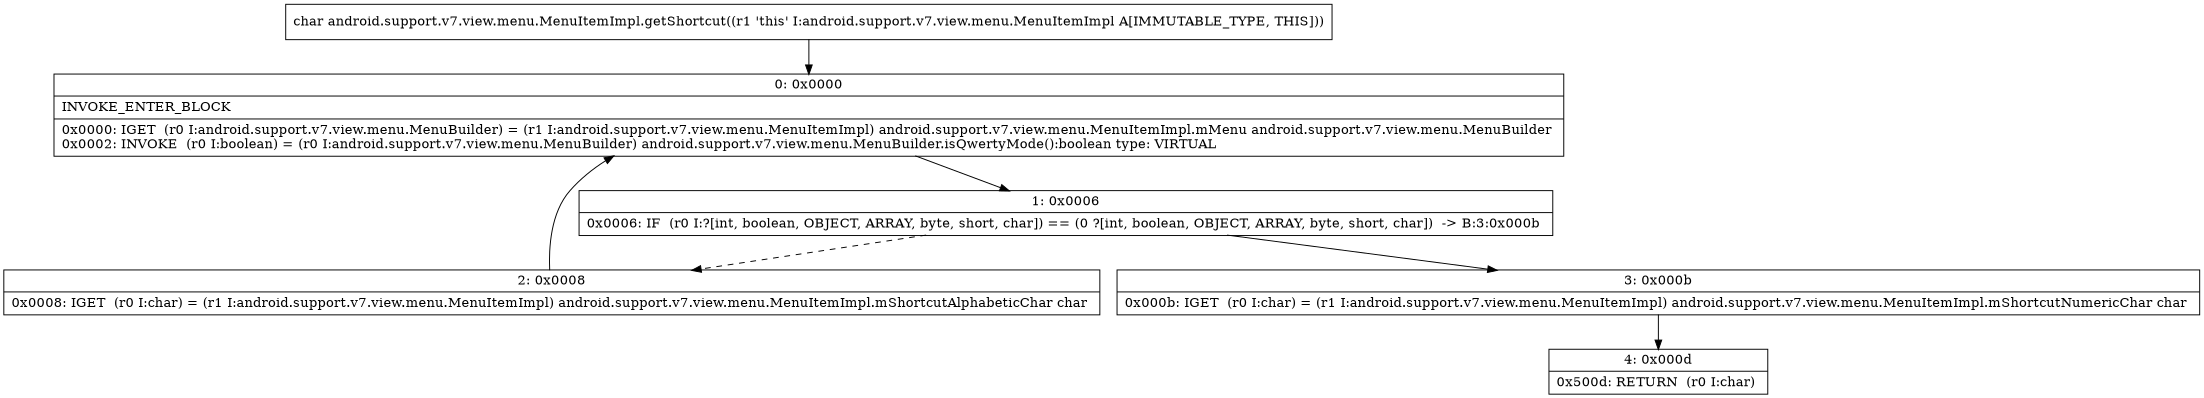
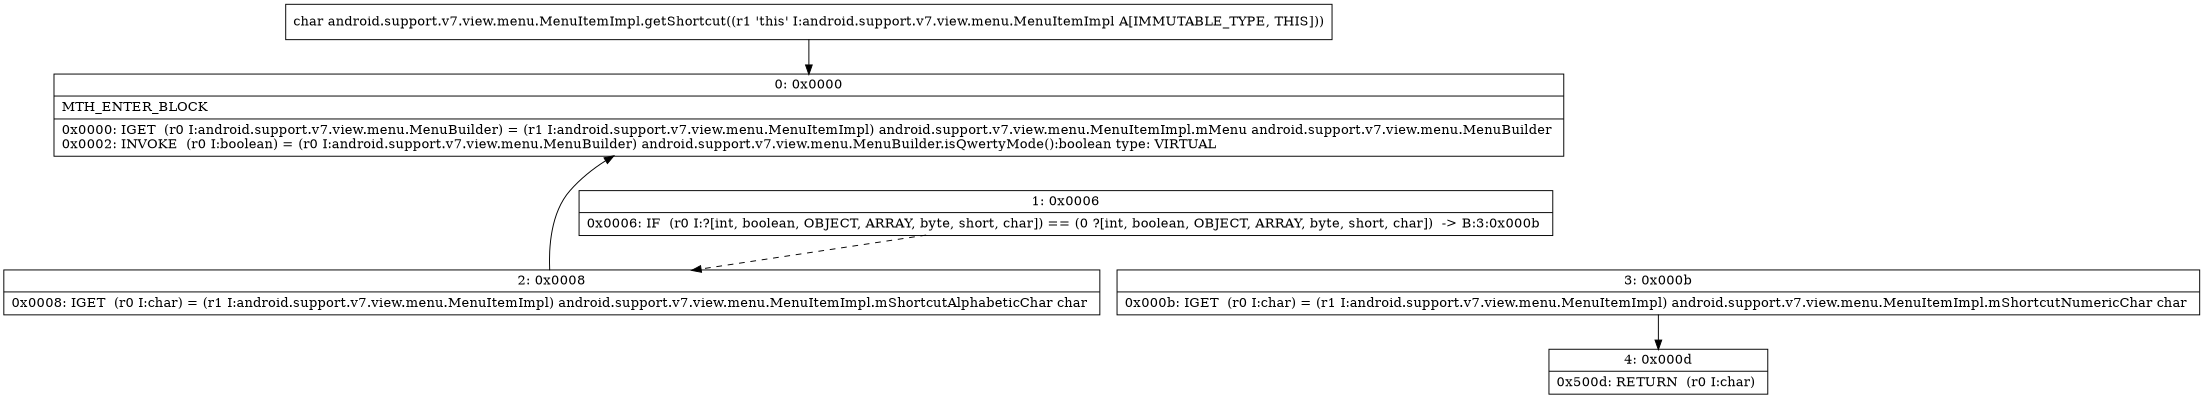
node "0: 0x0000": text "INVOKE_ENTER_BLOCK" -> "MTH_ENTER_BLOCK"
edge "0: 0x0000" -> "1: 0x0006": removed
edge "1: 0x0006" -> "3: 0x000b": removed
